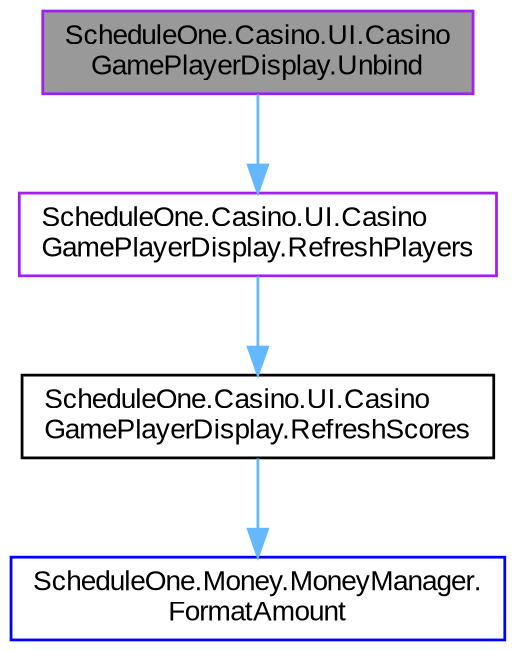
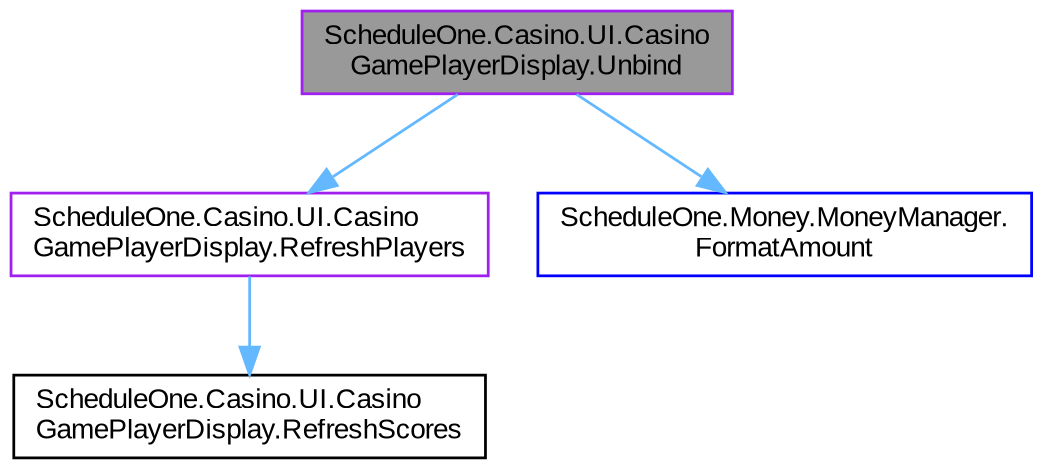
edge "ScheduleOne.Casino.UI.Casino GamePlayerDisplay.RefreshScores" -> "ScheduleOne.Money.MoneyManager. FormatAmount": now "ScheduleOne.Casino.UI.Casino GamePlayerDisplay.Unbind" -> "ScheduleOne.Money.MoneyManager. FormatAmount"
